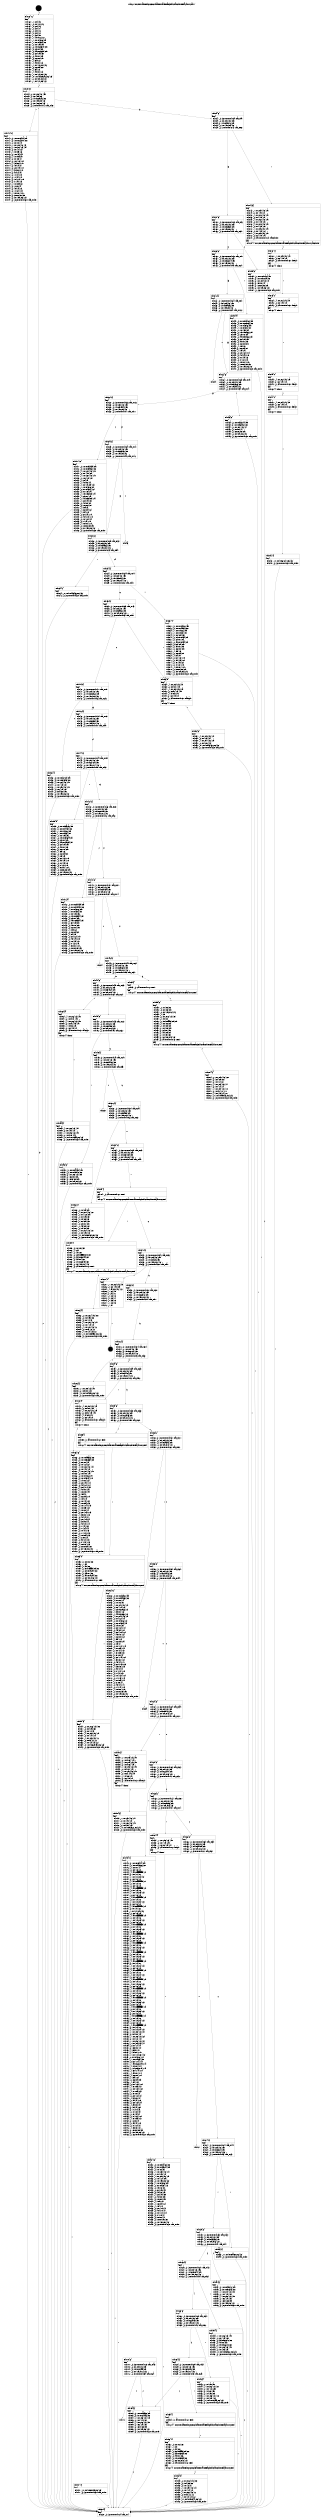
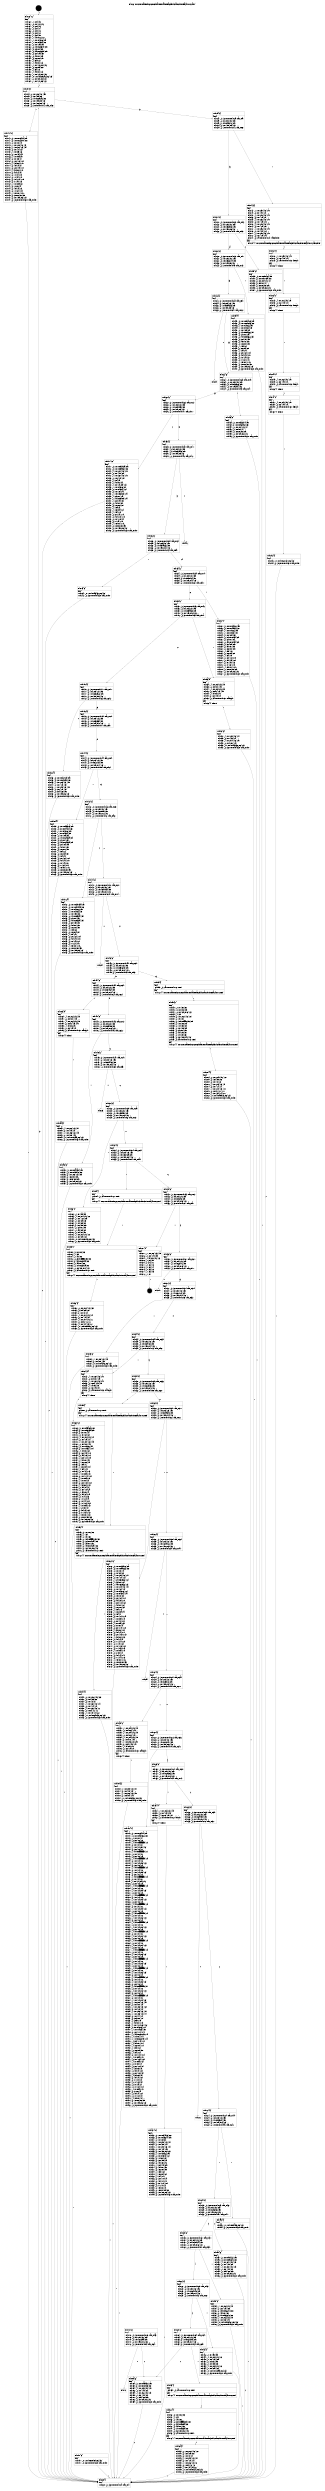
edge "0x401e09 [5]" -> "0x401540 [28]": now "0x401524 [28]" -> "0x401540 [28]"
node "0x4021d1": added
